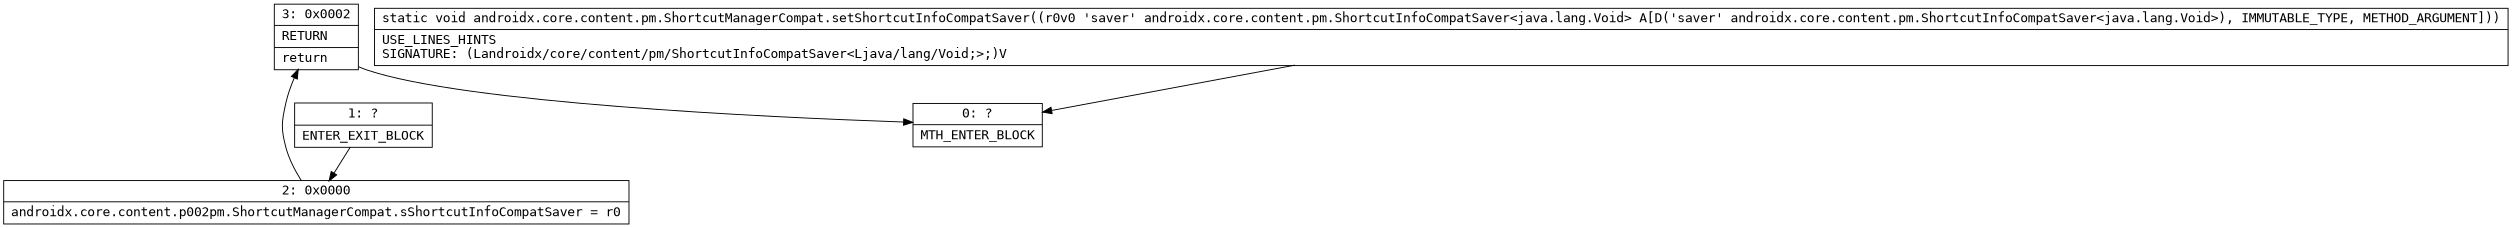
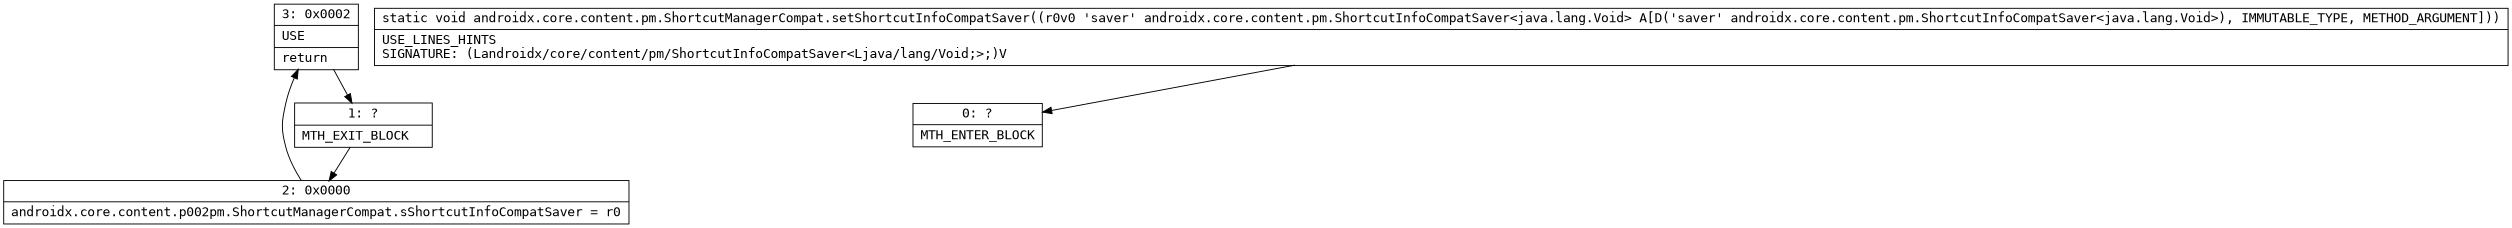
node "3: 0x0002": text "RETURN" -> "USE"
edge "3: 0x0002" -> "0: ?": now "3: 0x0002" -> "1: ?"
node "1: ?": text "ENTER_EXIT_BLOCK" -> "MTH_EXIT_BLOCK"
